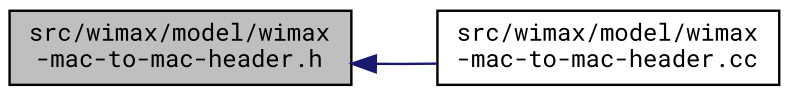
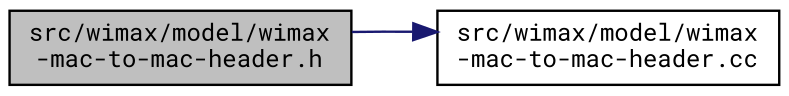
edge "src/wimax/model/wimax -mac-to-mac-header.cc" -> "src/wimax/model/wimax -mac-to-mac-header.h": reversed
